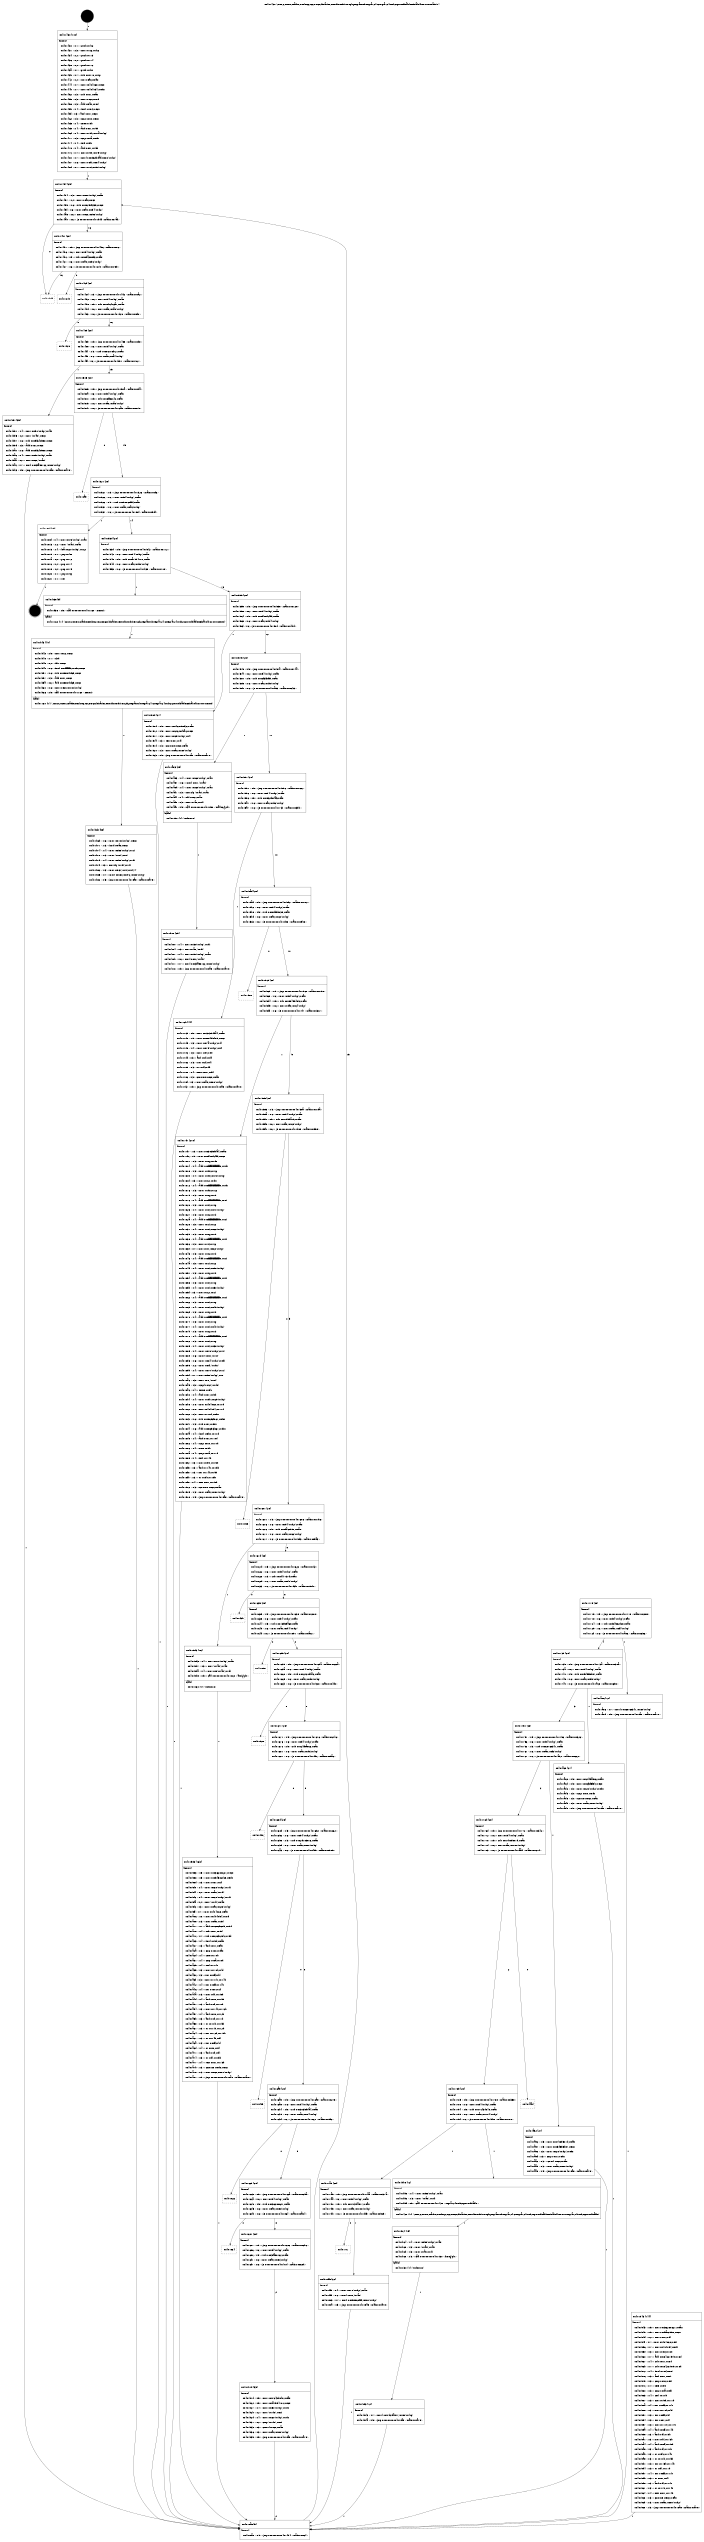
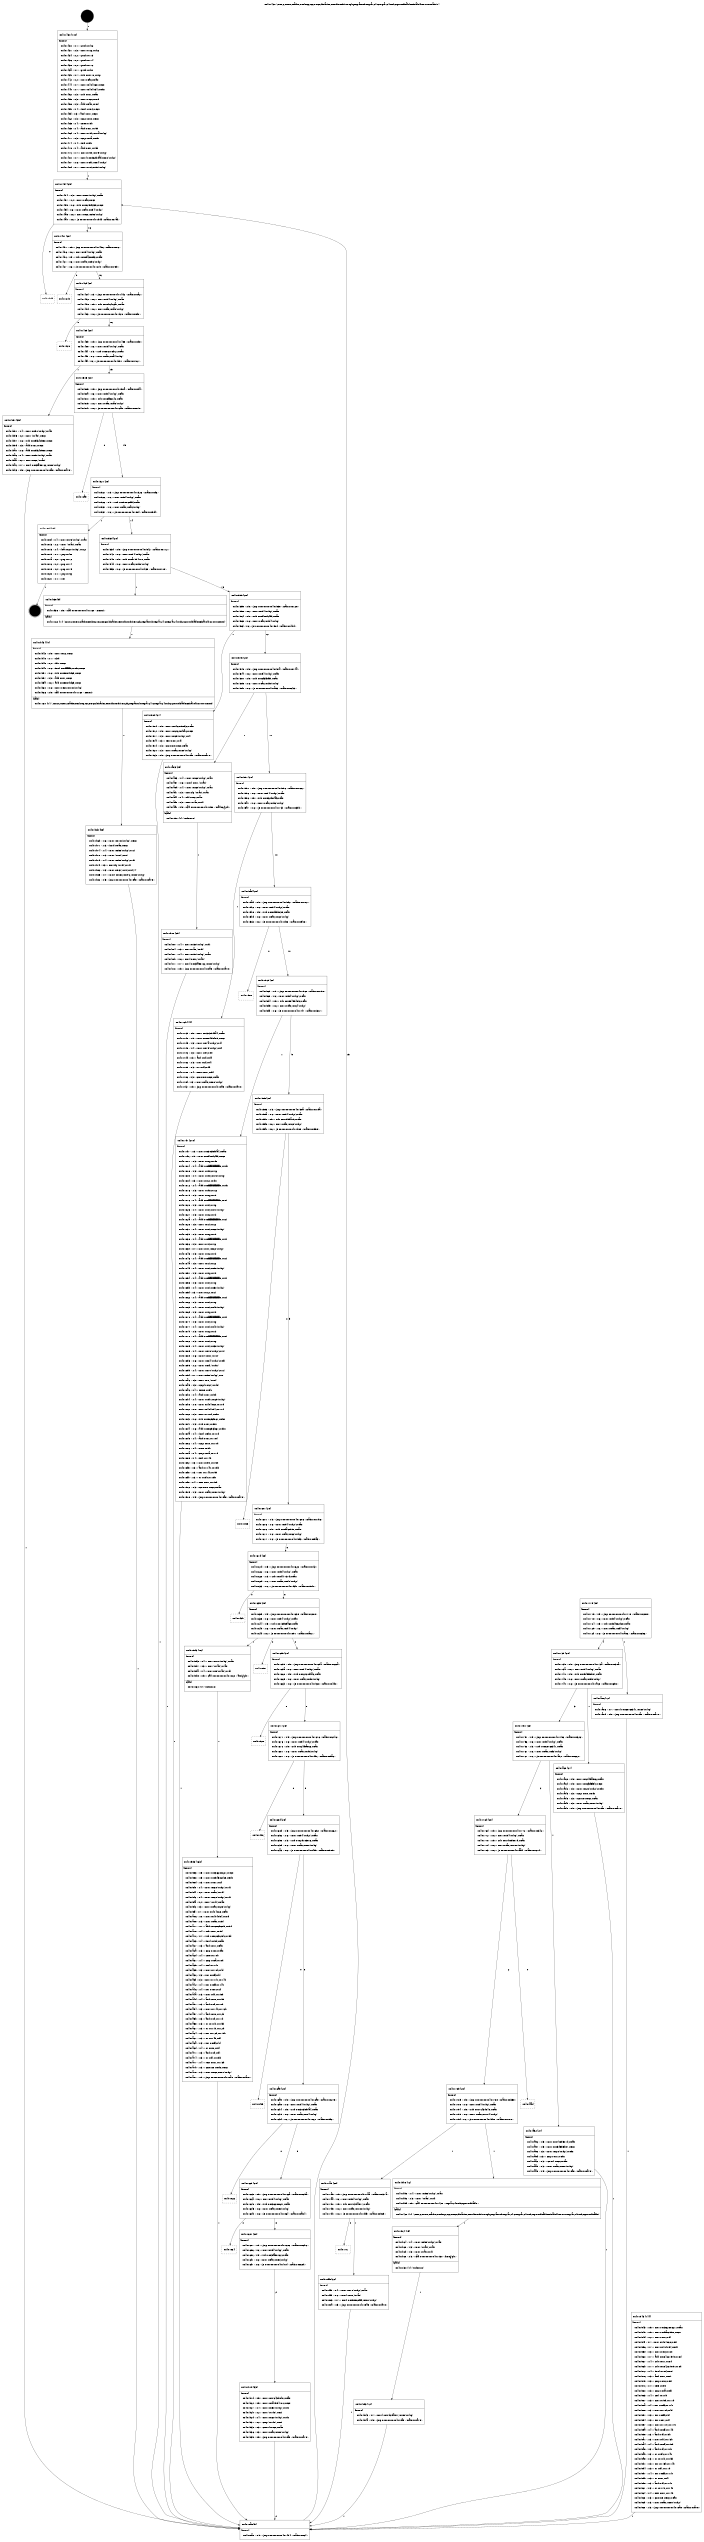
edge "0x4014b1 [28]" -> "0x401bdf": now "0x4014b1 [28]" -> "0x4014cd [28]"
edge "0x401601 [28]" -> "0x4019d3 [16]": now "0x401639 [28]" -> "0x4019d3 [16]"
